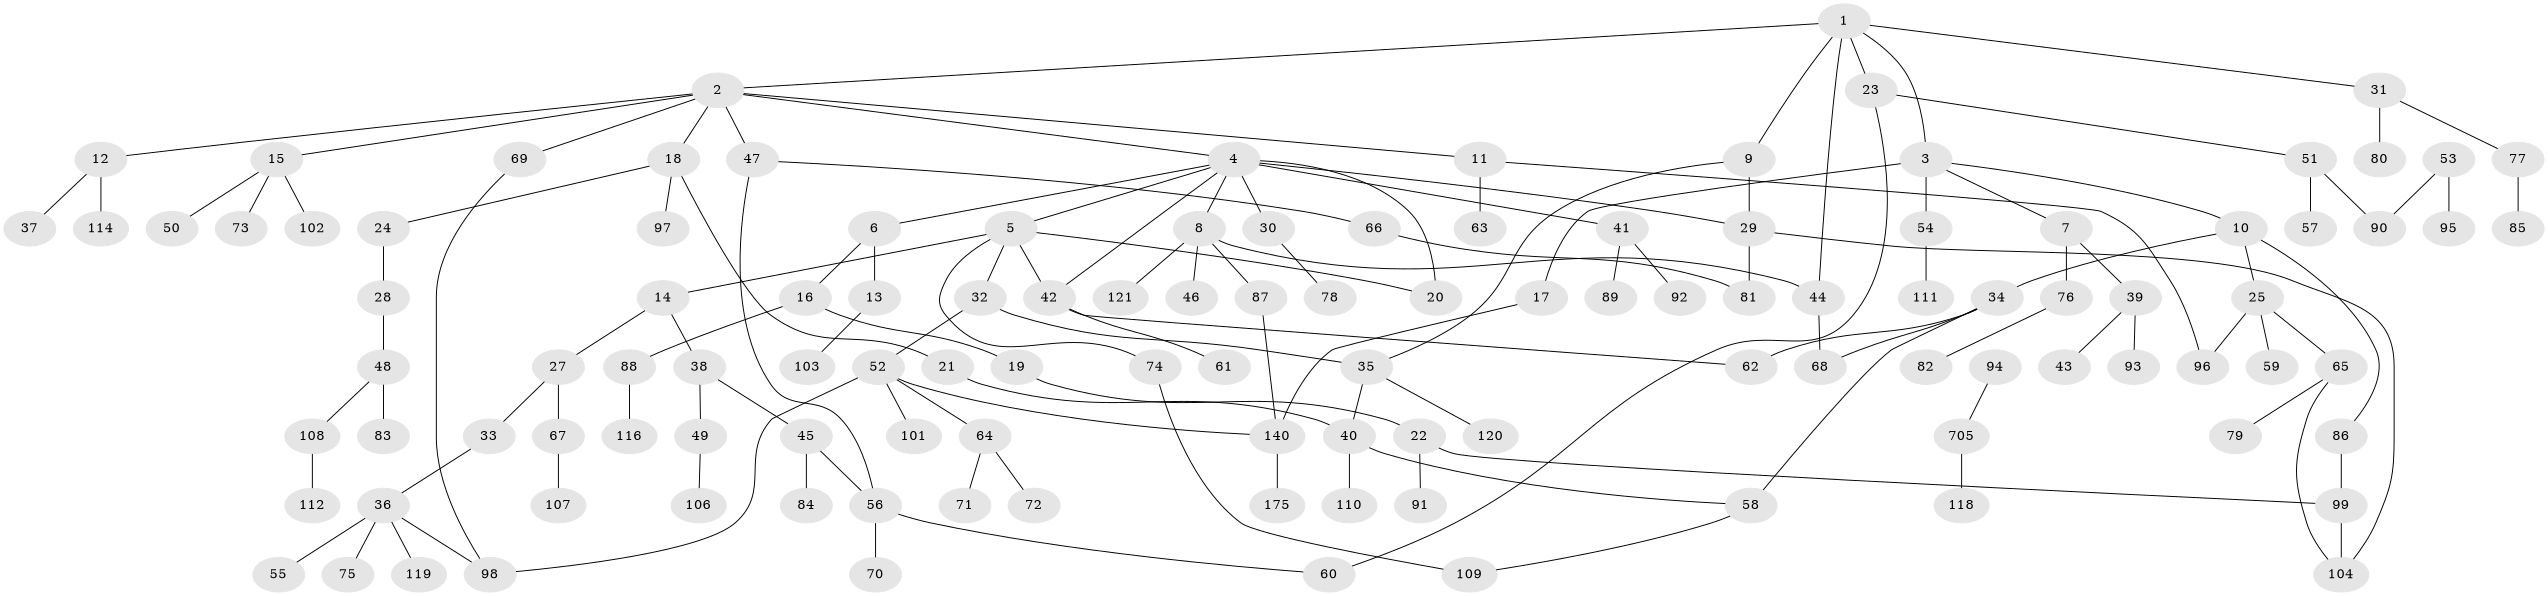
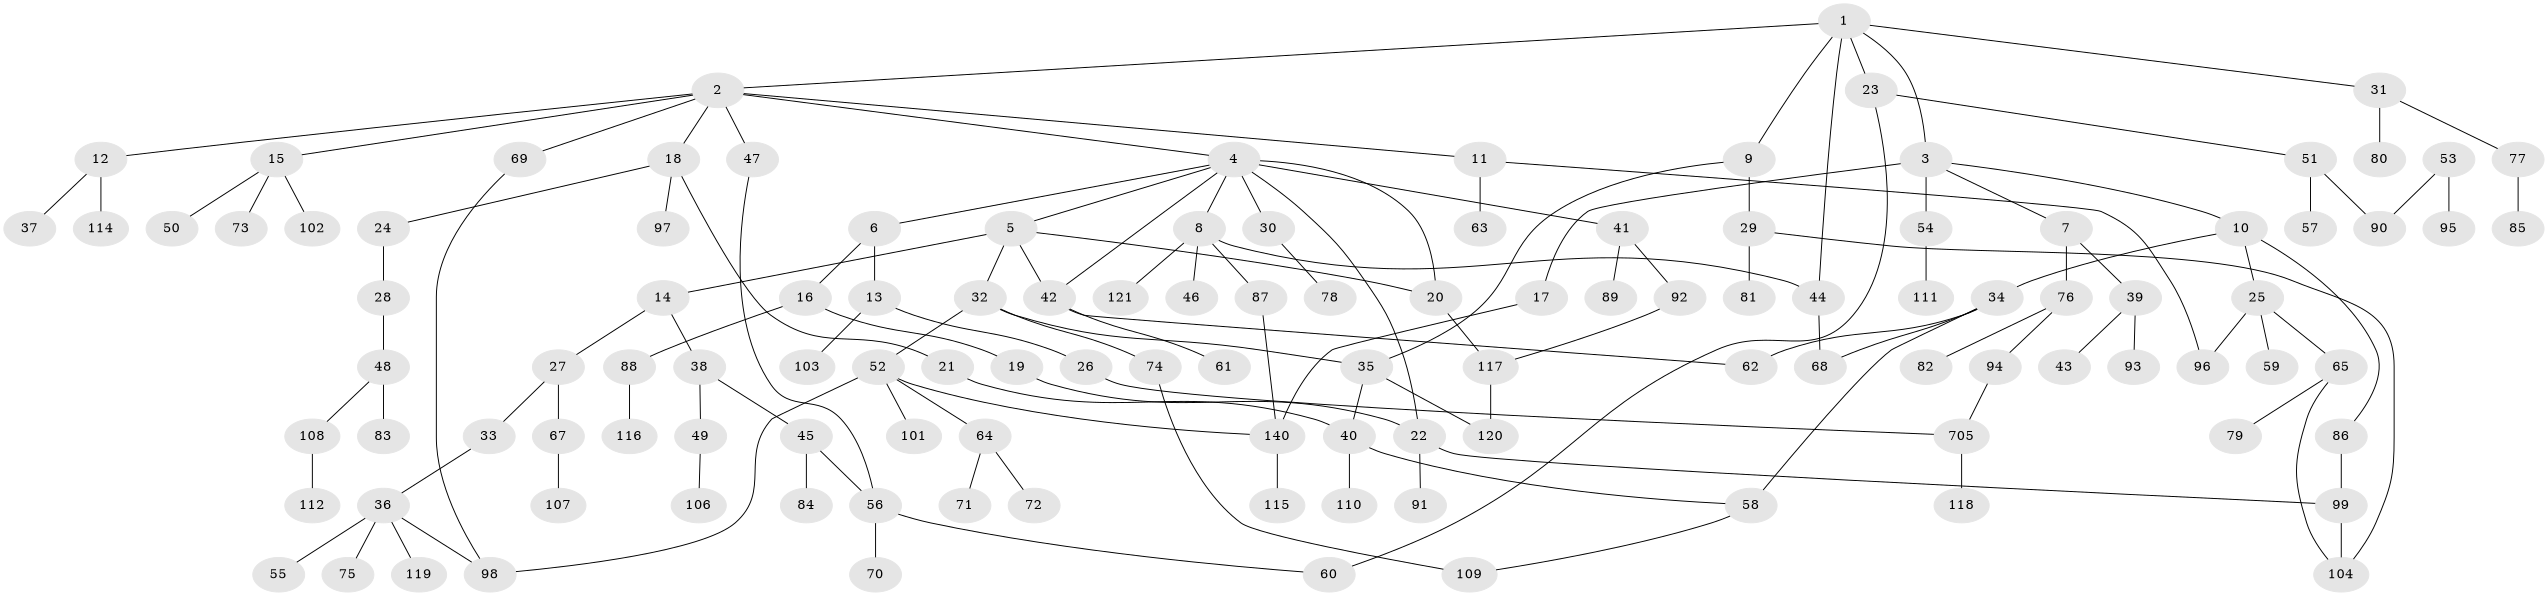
edge "4" -- "29": now "4" -- "22"
node "66": removed
edge "76" -- "94": added
edge "5" -- "74": now "32" -- "74"
node "26": added
node "117": added
node "175": label "175" -> "115"
